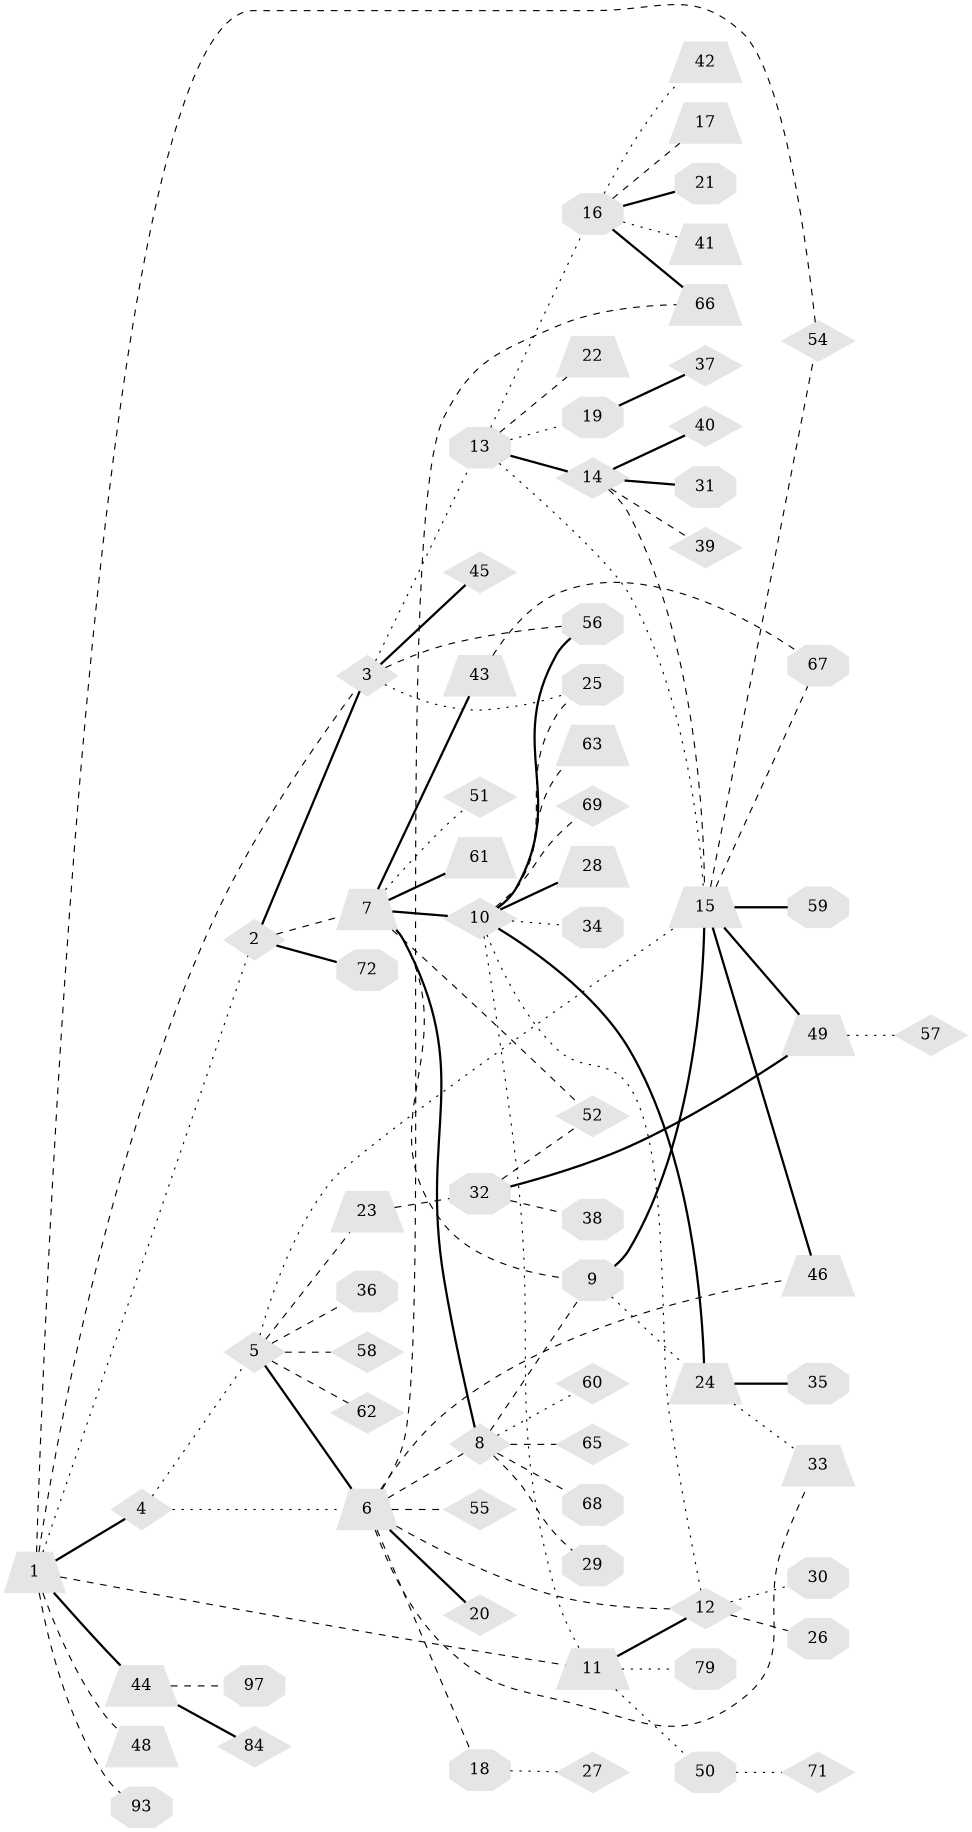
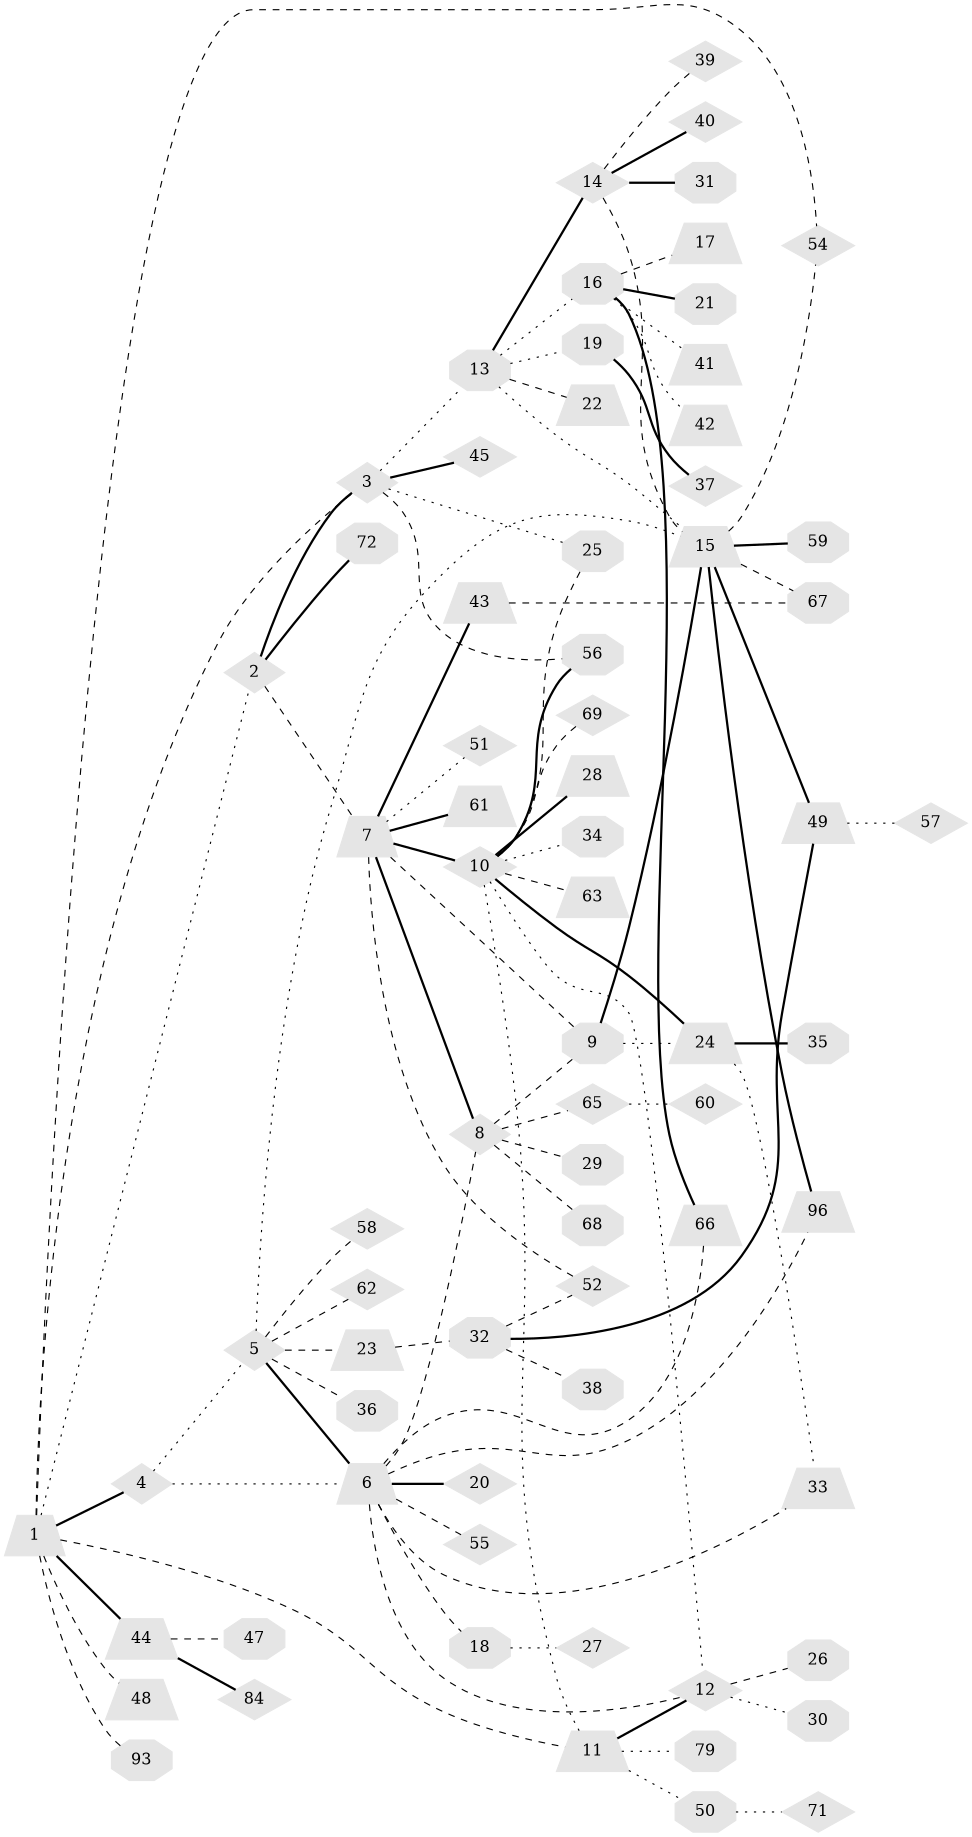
node "46": label "46" -> "96"
edge "60" -- "8": now "60" -- "65"
node "97": label "97" -> "47"
